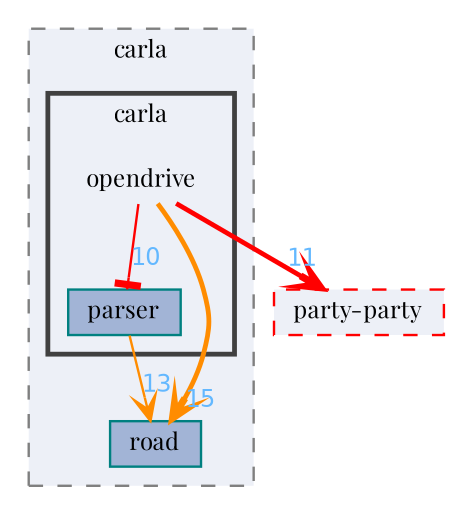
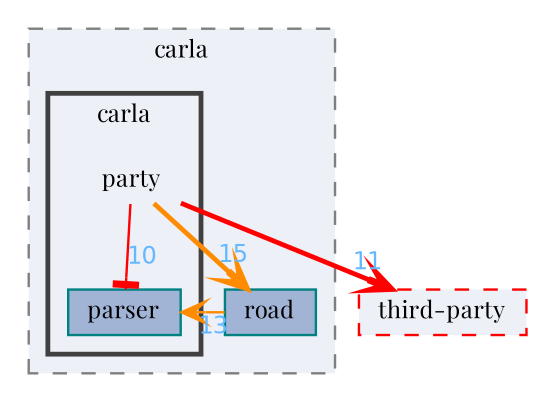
node "opendrive": label "opendrive" -> "party"
node "party-party": label "party-party" -> "third-party"
edge "parser" -> "road": reversed
